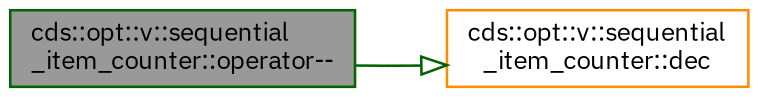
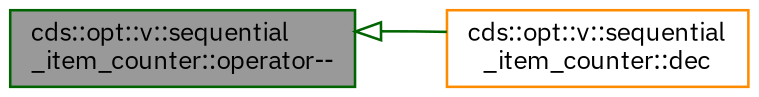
edge "cds::opt::v::sequential _item_counter::operator--" -> "cds::opt::v::sequential _item_counter::dec": reversed
